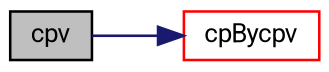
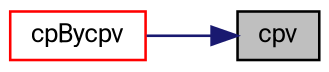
edge "cpv" -> "cpBycpv": reversed
